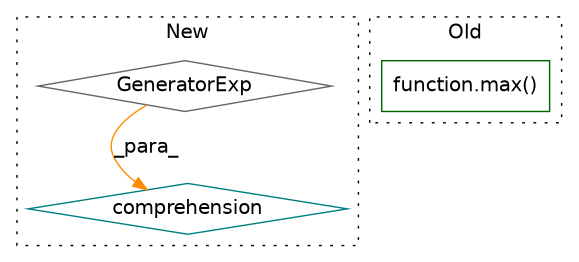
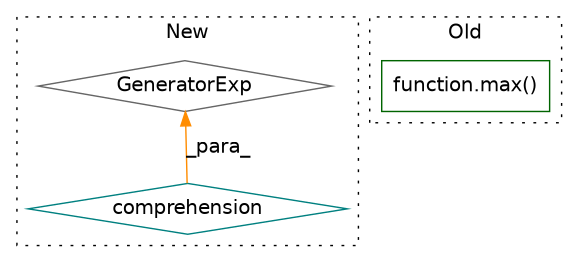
edge "GeneratorExp" -> "comprehension": reversed
